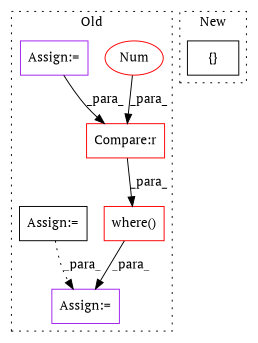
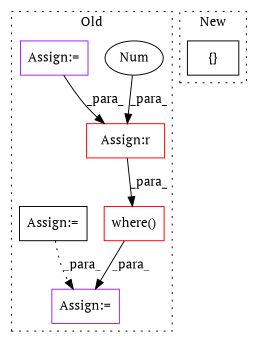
node "Num": color red -> black
node "Compare:r": label "Compare:r" -> "Assign:r"
